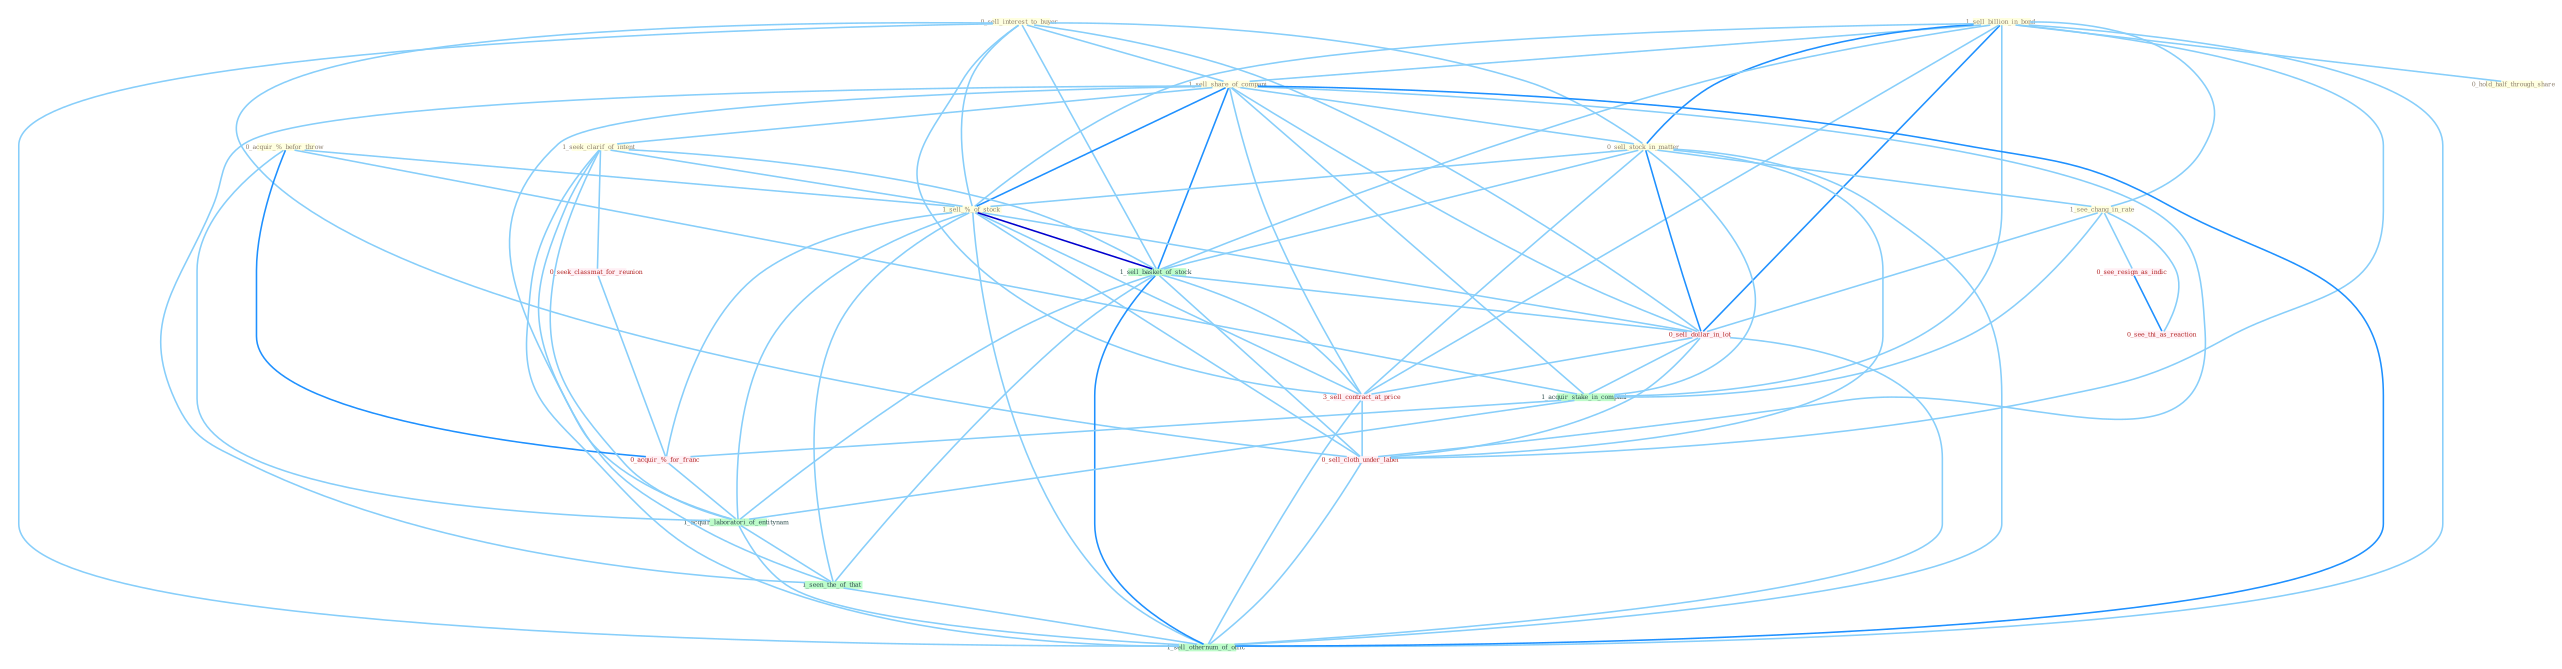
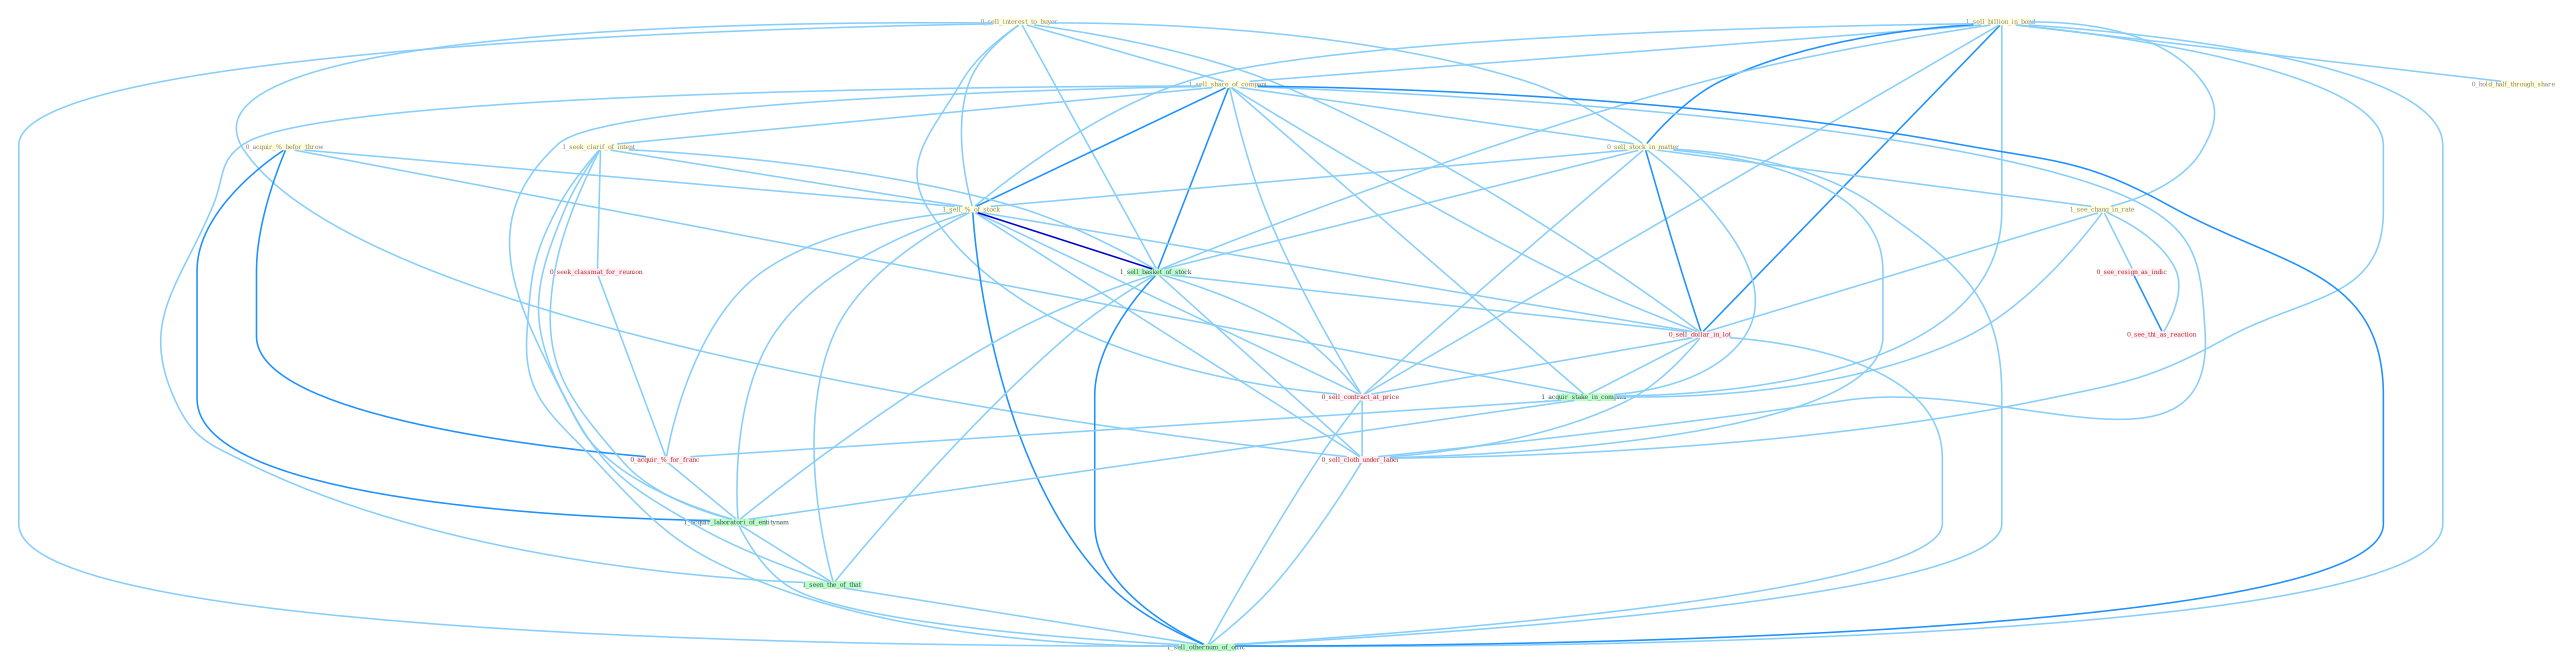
node "3_sell_contract_at_price": label "3_sell_contract_at_price" -> "0_sell_contract_at_price"
edge "1_sell_%_of_stock" -- "1_sell_othernum_of_offic": color #87cefa -> #1e90ff
edge "0_acquir_%_befor_throw" -- "1_acquir_laboratori_of_entitynam": color #87cefa -> #1e90ff
